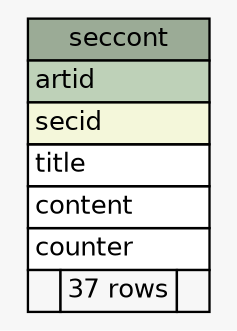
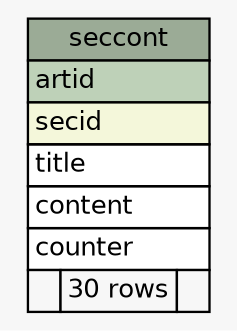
node "seccont": text "37 rows" -> "30 rows"
